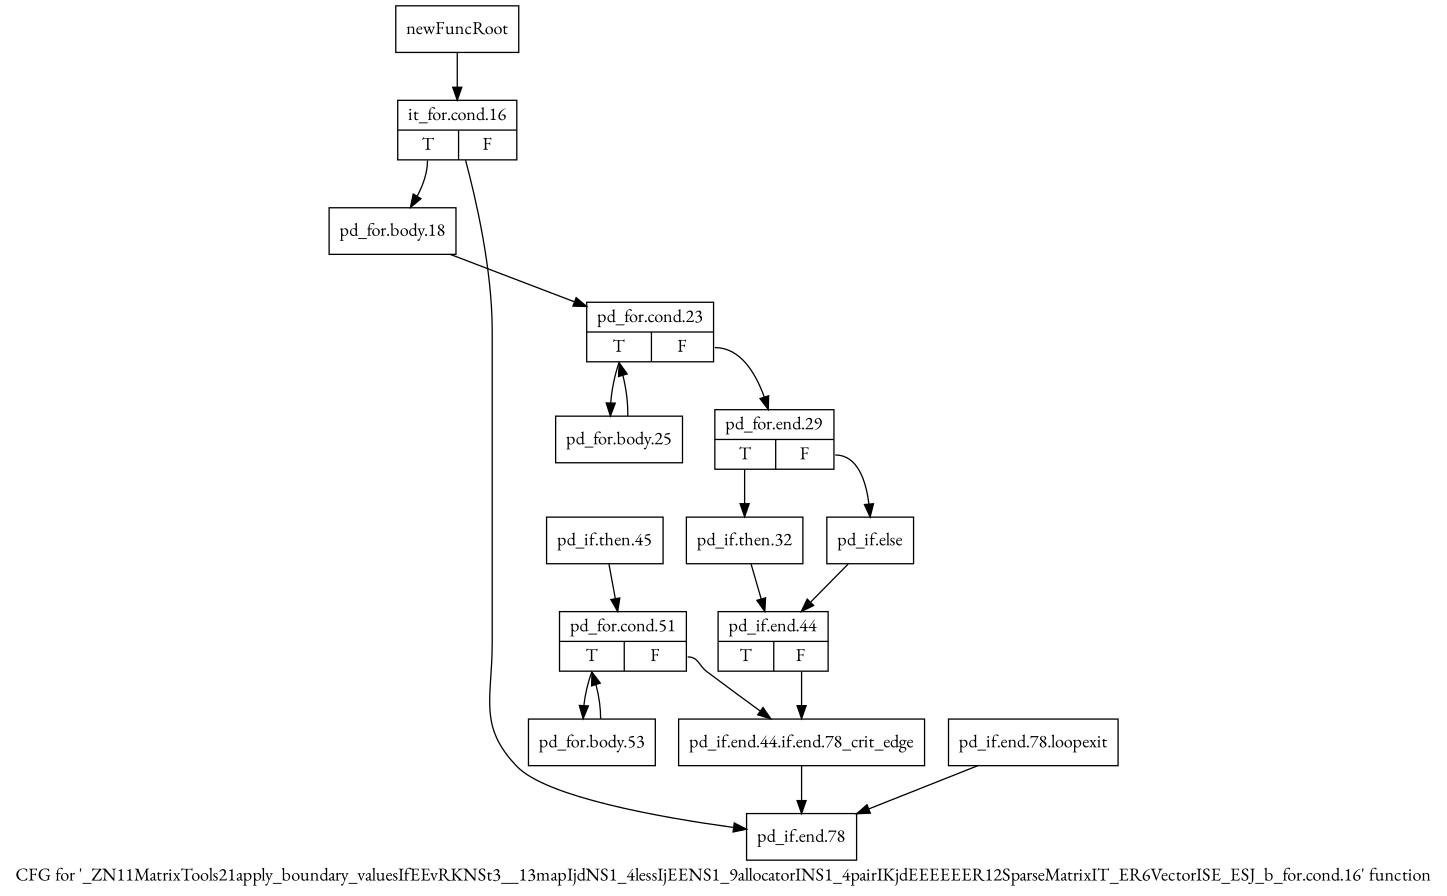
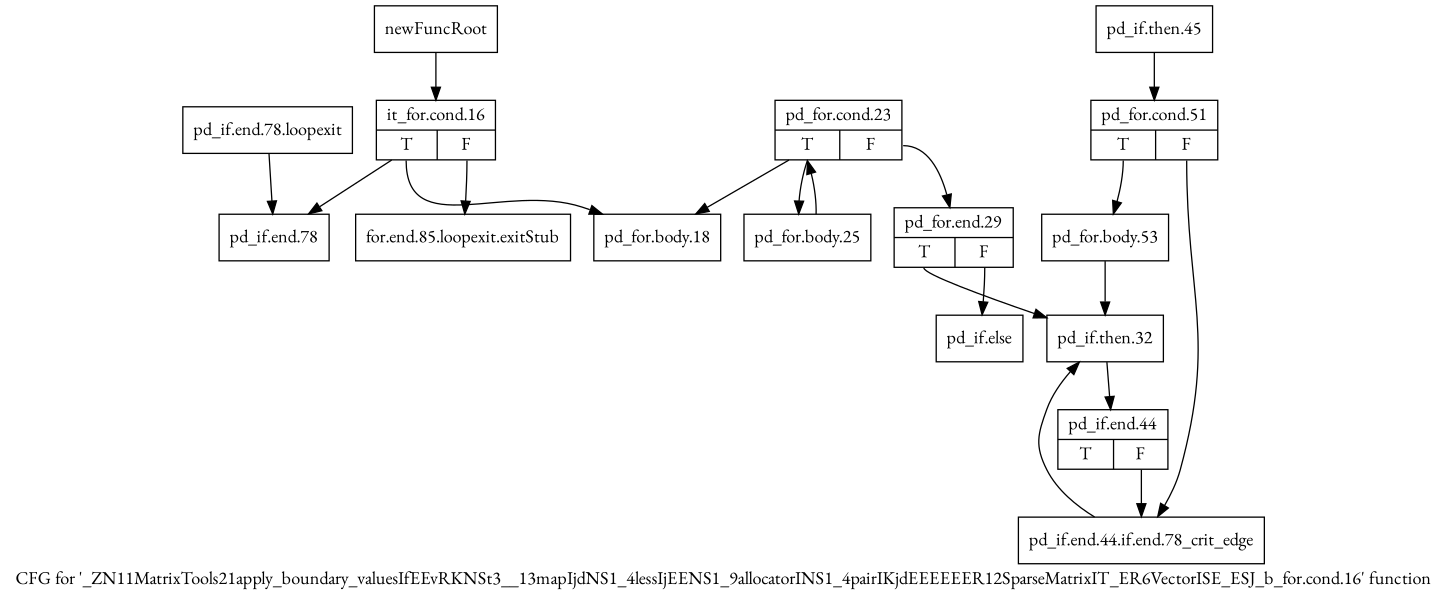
node "for.end.85.loopexit.exitStub": added
edge "pd_for.body.18" -> "pd_for.cond.23": reversed
edge "pd_if.else" -> "pd_if.end.44": removed
edge "pd_for.body.53" -> "pd_for.cond.51": now "pd_for.body.53" -> "pd_if.then.32"
edge "pd_if.end.44.if.end.78_crit_edge" -> "pd_if.end.78": now "pd_if.end.44.if.end.78_crit_edge" -> "pd_if.then.32"
